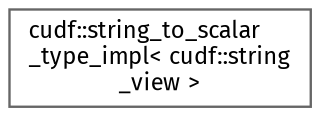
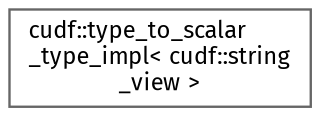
node "cudf::string_to_scalar _type_impl< cudf::string _view >": label "cudf::string_to_scalar _type_impl< cudf::string _view >" -> "cudf::type_to_scalar _type_impl< cudf::string _view >"
